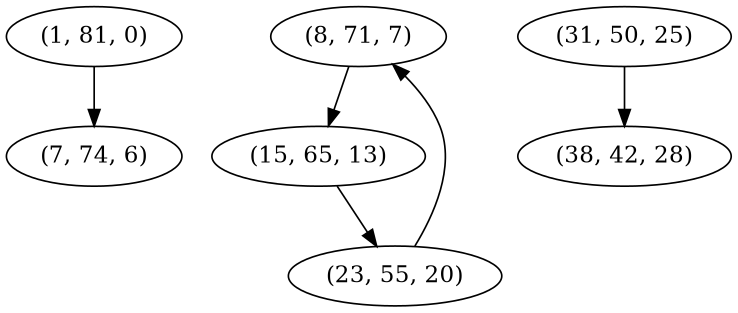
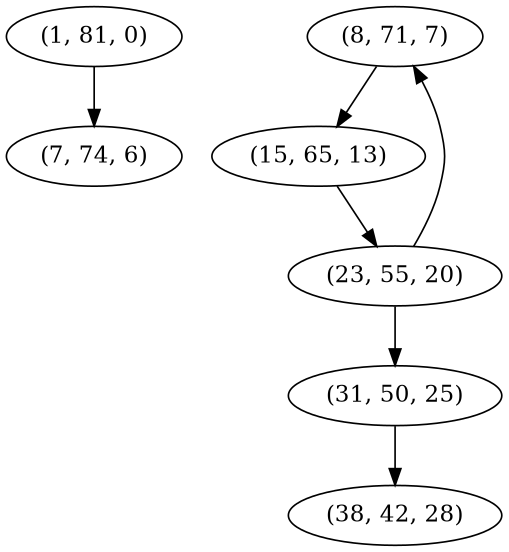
edge "(23, 55, 20)" -> "(31, 50, 25)": added
